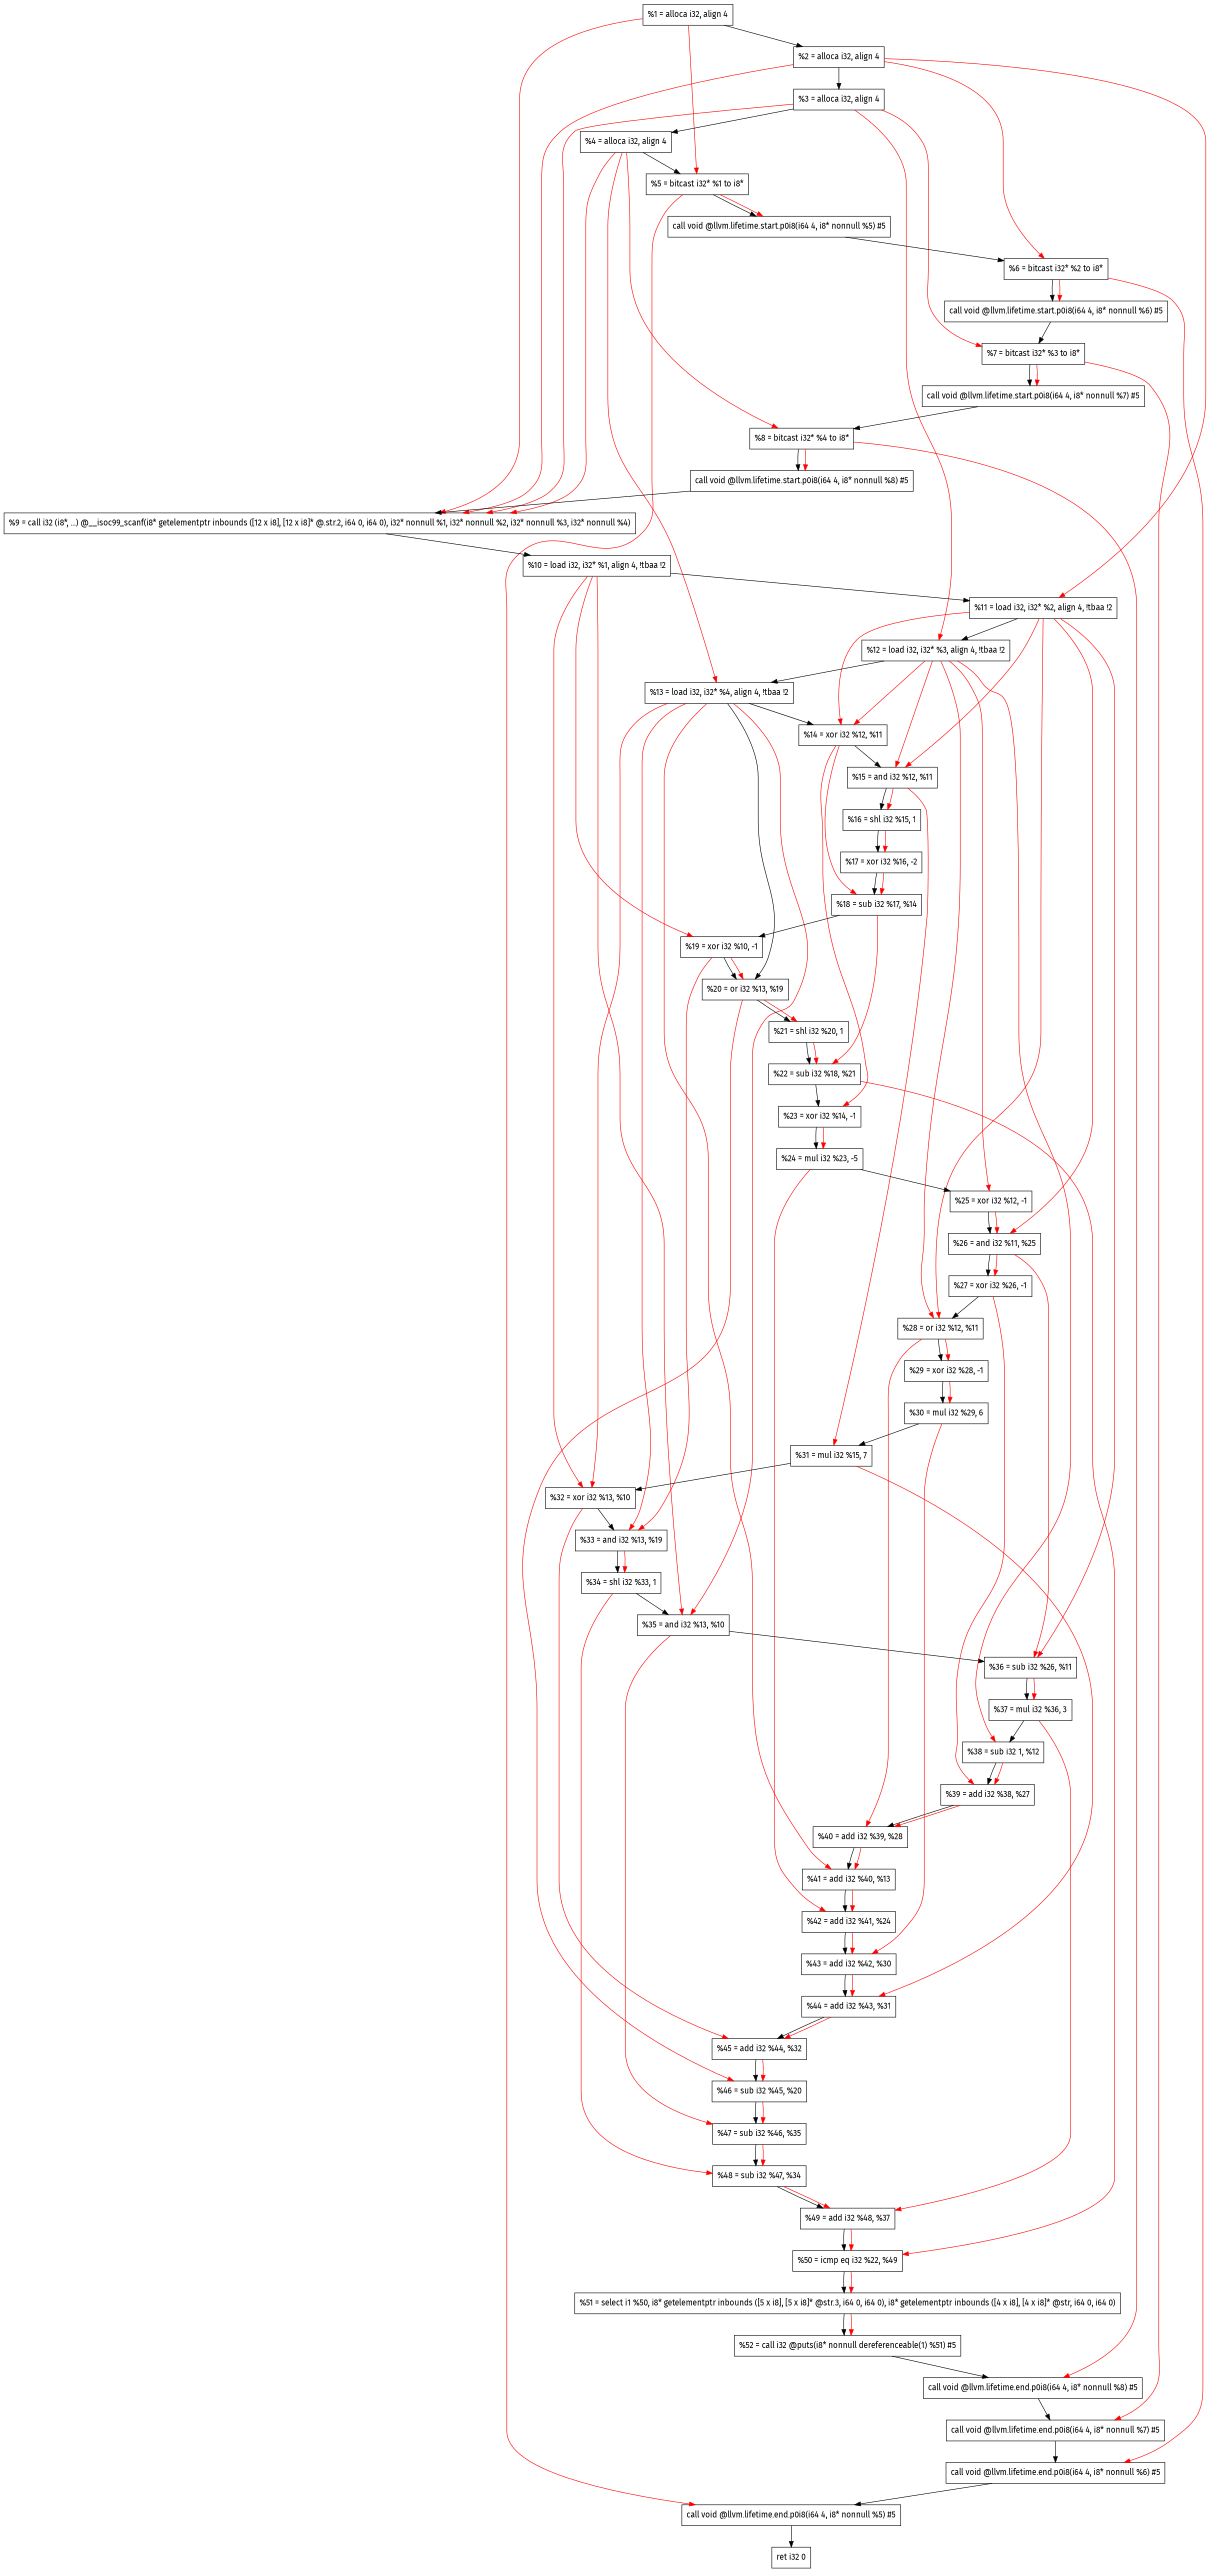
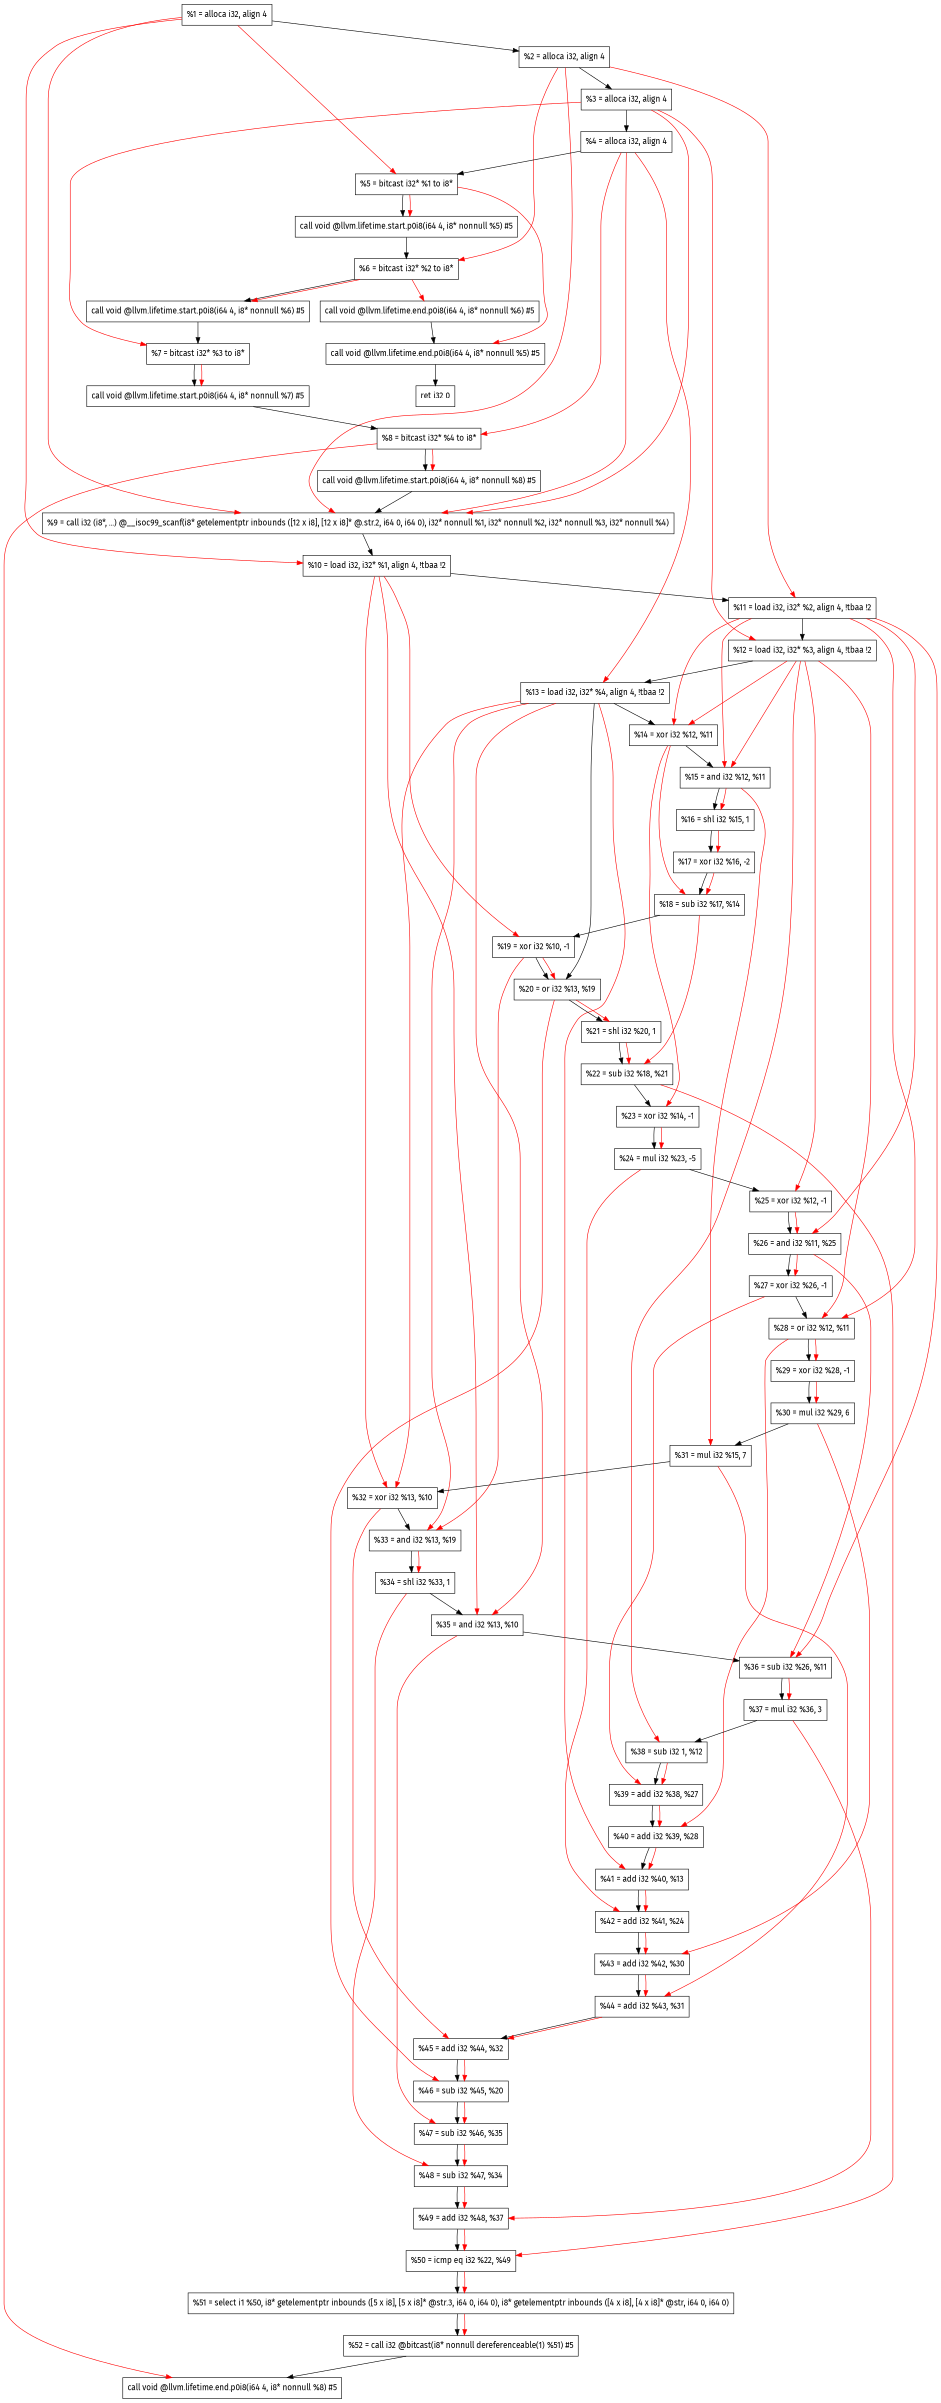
edge "%1 = alloca i32, align 4" -> "%10 = load i32, i32* %1, align 4, !tbaa !2": added
node "%52 = call i32 @puts(i8* nonnull dereferenceable(1) %51) #5": label "%52 = call i32 @puts(i8* nonnull dereferenceable(1) %51) #5" -> "%52 = call i32 @bitcast(i8* nonnull dereferenceable(1) %51) #5"
node "call void @llvm.lifetime.end.p0i8(i64 4, i8* nonnull %7) #5": removed
